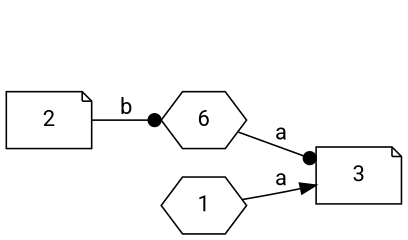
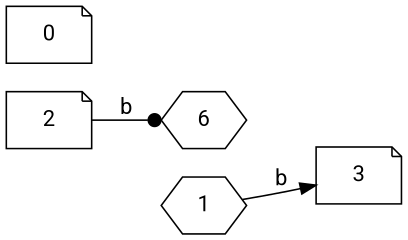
node "0": added
edge "6" -> "3": removed, label "a"
edge "1" -> "3": label "a" -> "b"
